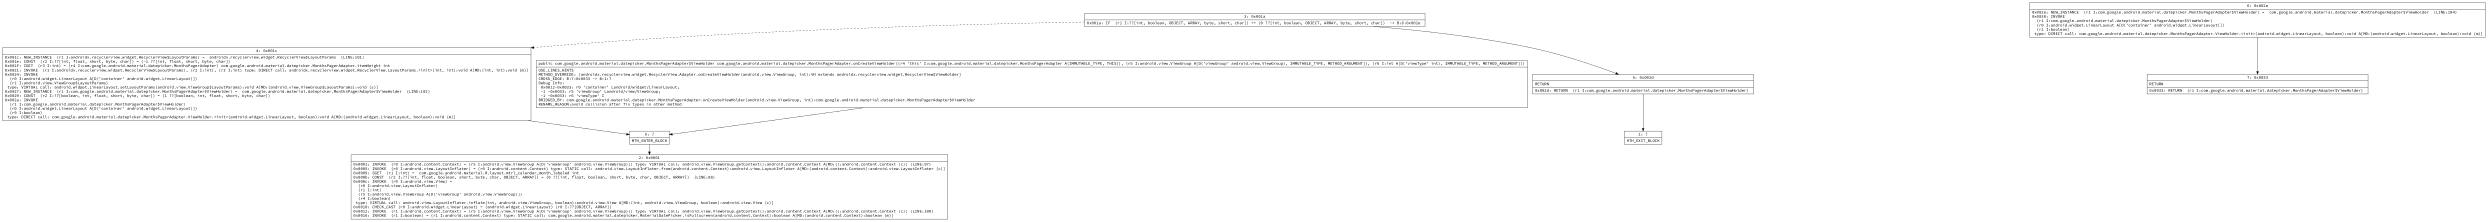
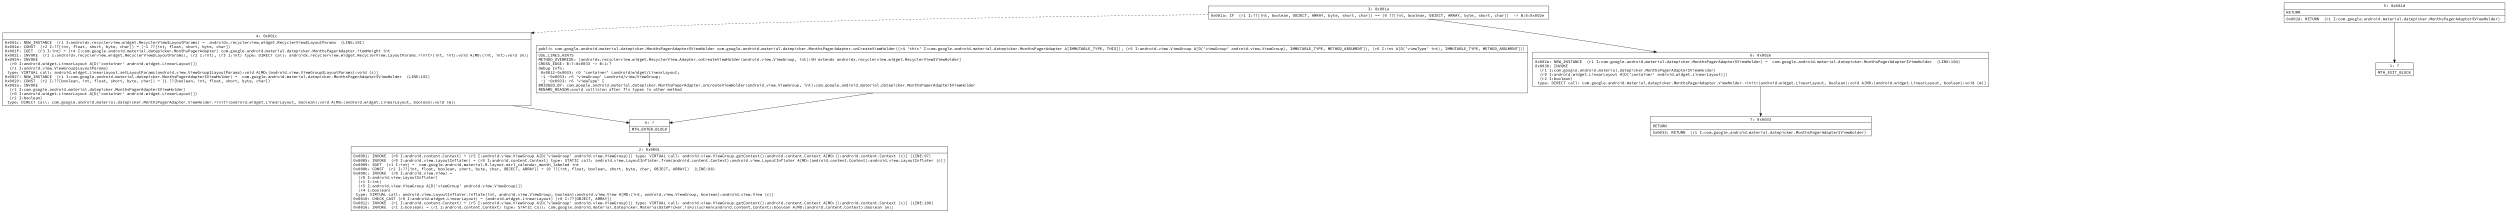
edge "3: 0x001a" -> "5: 0x002d": now "3: 0x001a" -> "6: 0x002e"
node "4: 0x001c": text "(r9 I:boolean)" -> "(r2 I:boolean)"
